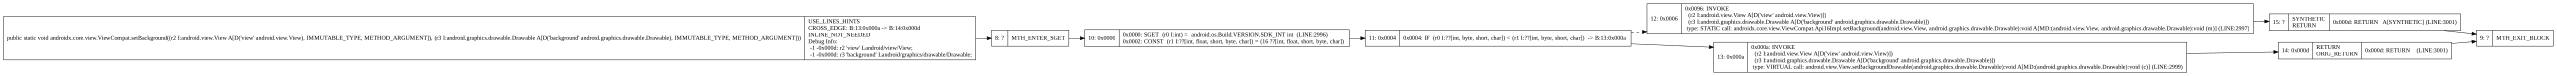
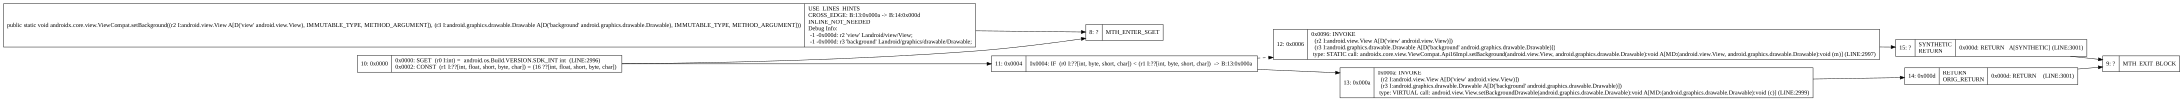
edge "8: ?" -> "10: 0x0000": reversed
